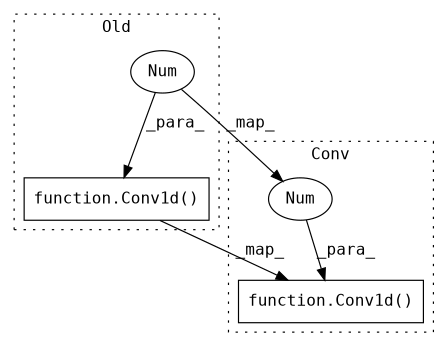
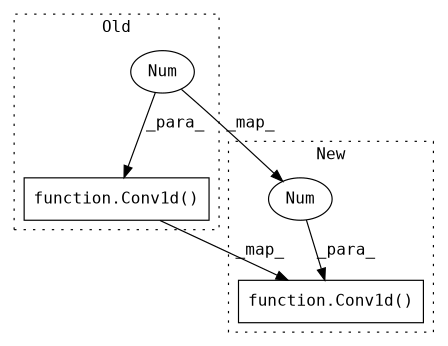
cluster "Conv": label "Conv" -> "New"
